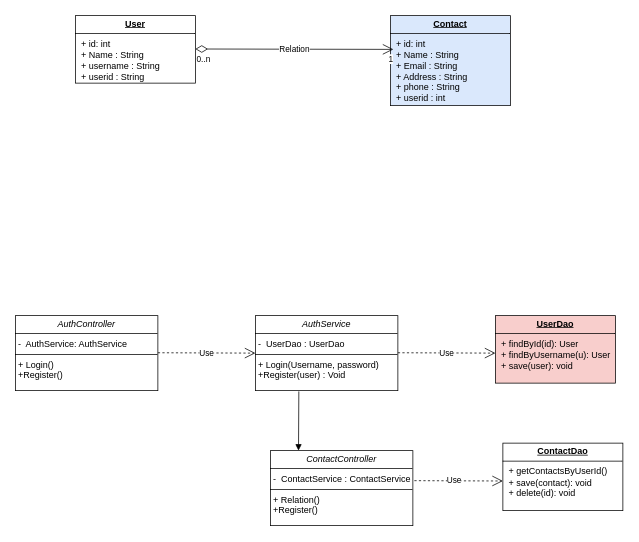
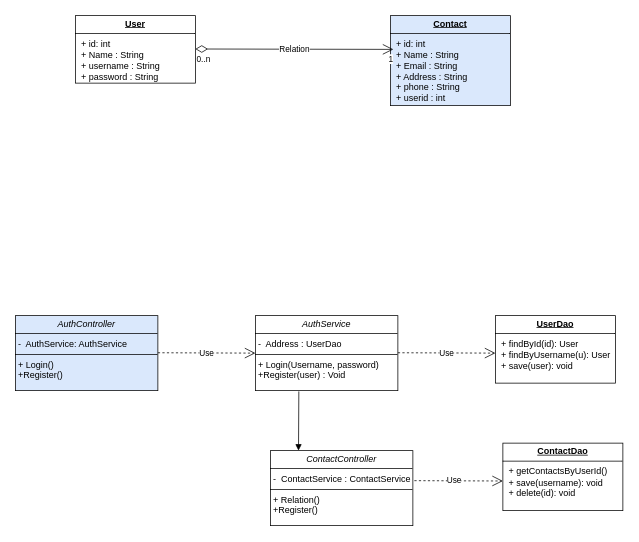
node "User + id: int + Name : String + username : String + userid : String": label "User + id: int + Name : String + username : String + userid : String" -> "User + id: int + Name : String + username : String + password : String"
node "AuthService - UserDao : UserDao + Login(Username, password) +Register(user) : Void": label "AuthService - UserDao : UserDao + Login(Username, password) +Register(user) : Void" -> "AuthService - Address : UserDao + Login(Username, password) +Register(user) : Void"
node "UserDao + findById(id): User + findByUsername(u): User + save(user): void": fillcolor #f8cecc -> #ffffff
node "AuthController - AuthService: AuthService + Login() +Register()": fillcolor #ffffff -> #dae8fc
node "ContactDao + getContactsByUserId() + save(contact): void + delete(id): void": label "ContactDao + getContactsByUserId() + save(contact): void + delete(id): void" -> "ContactDao + getContactsByUserId() + save(username): void + delete(id): void"
